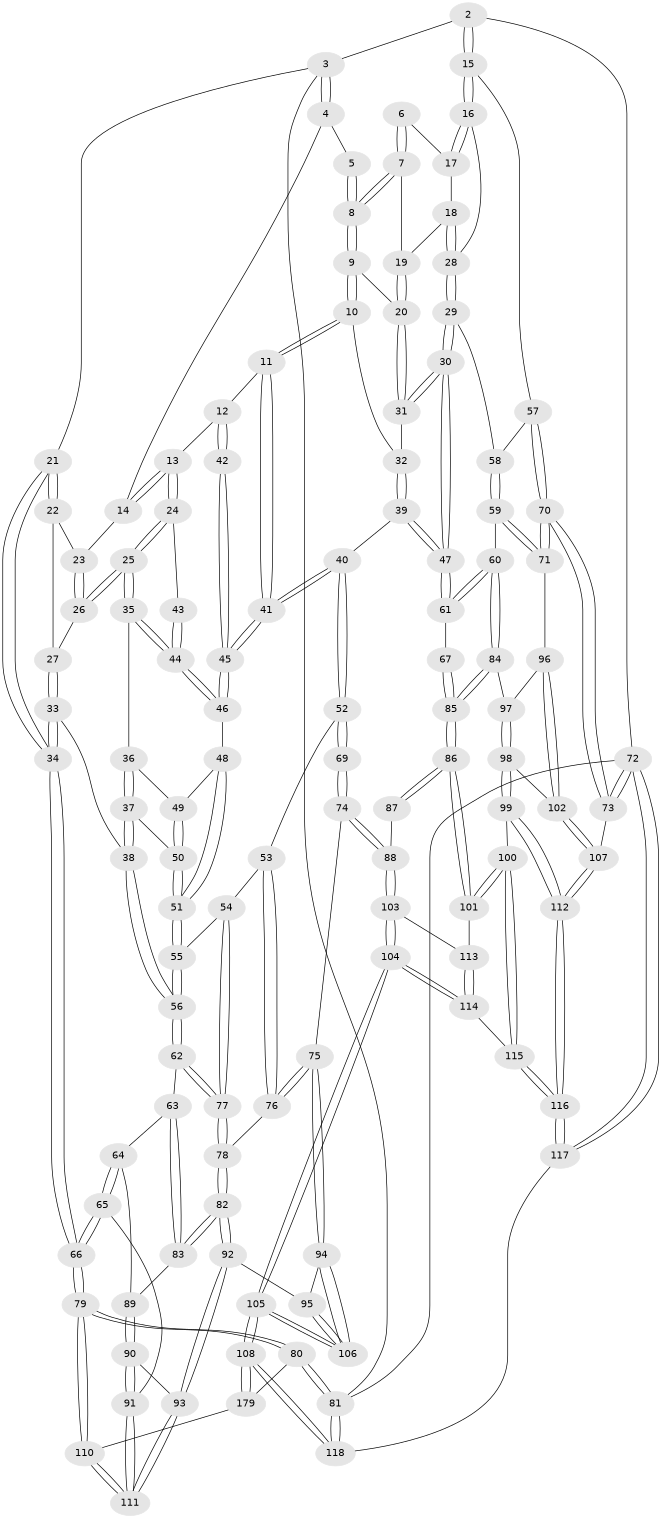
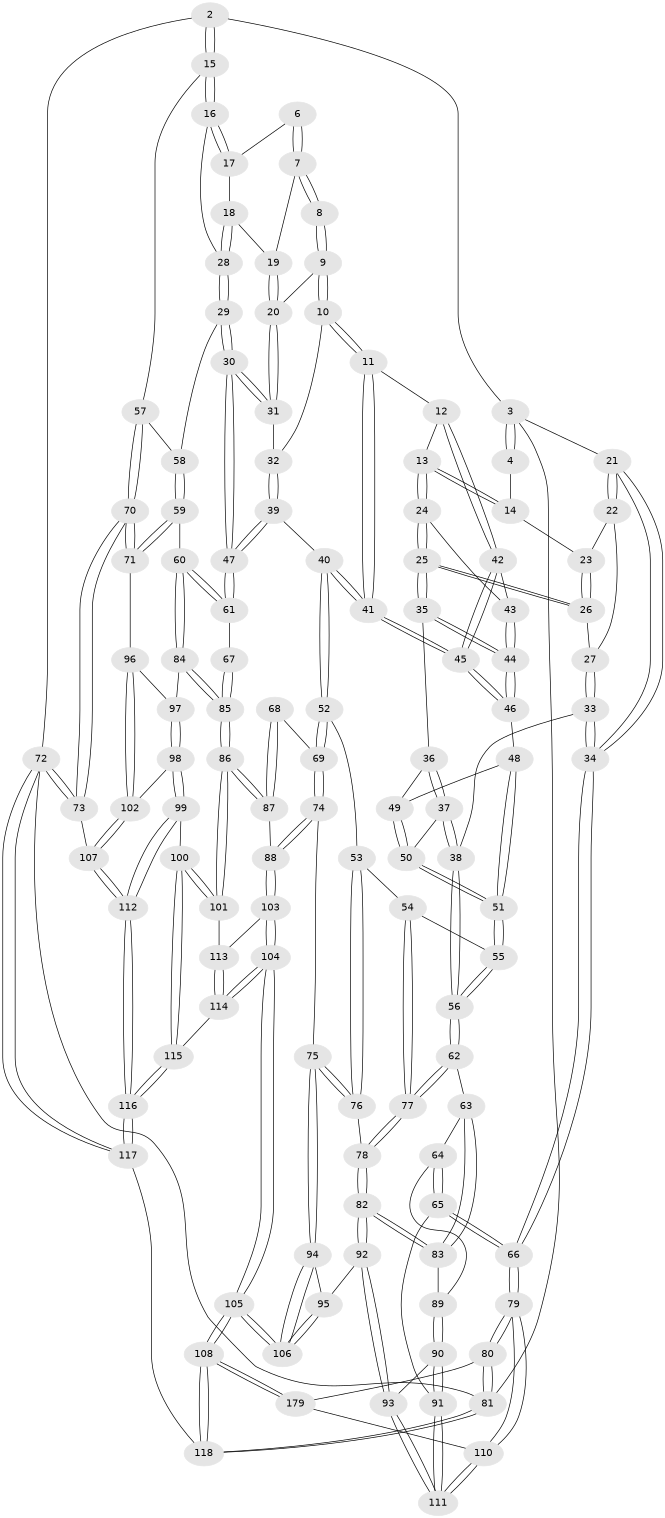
node "5": removed
edge "42" -- "43": added
node "68": added
